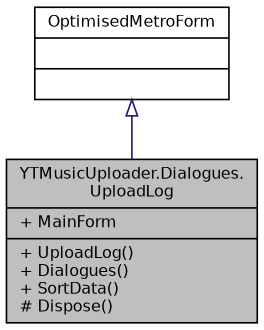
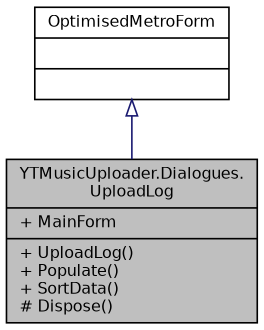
node "YTMusicUploader.Dialogues.": text "+ Dialogues()" -> "+ Populate()"
